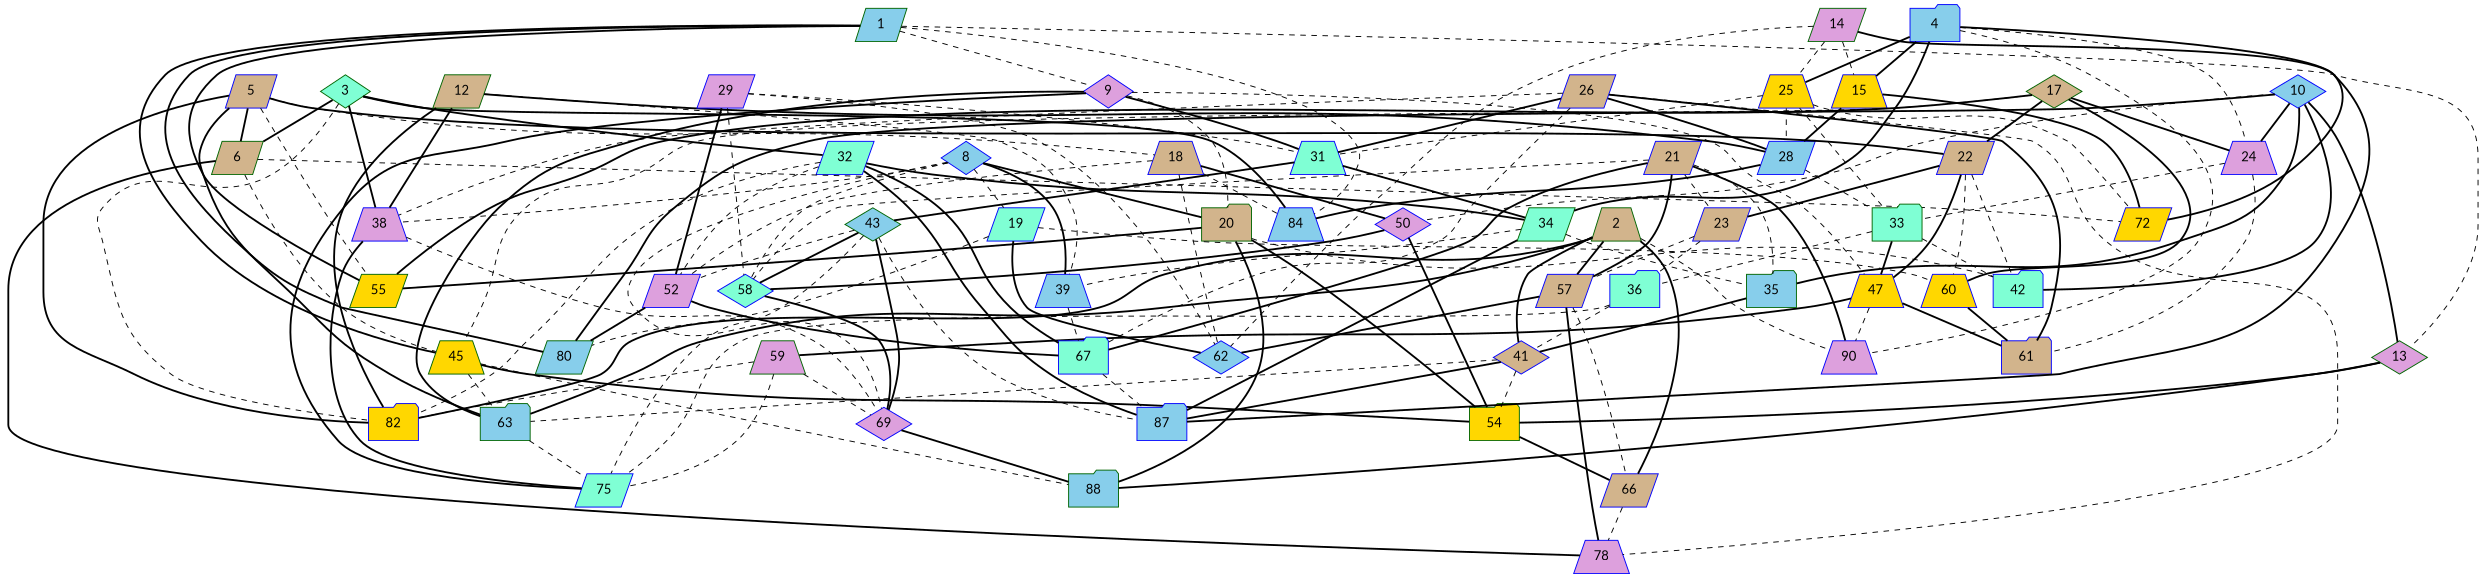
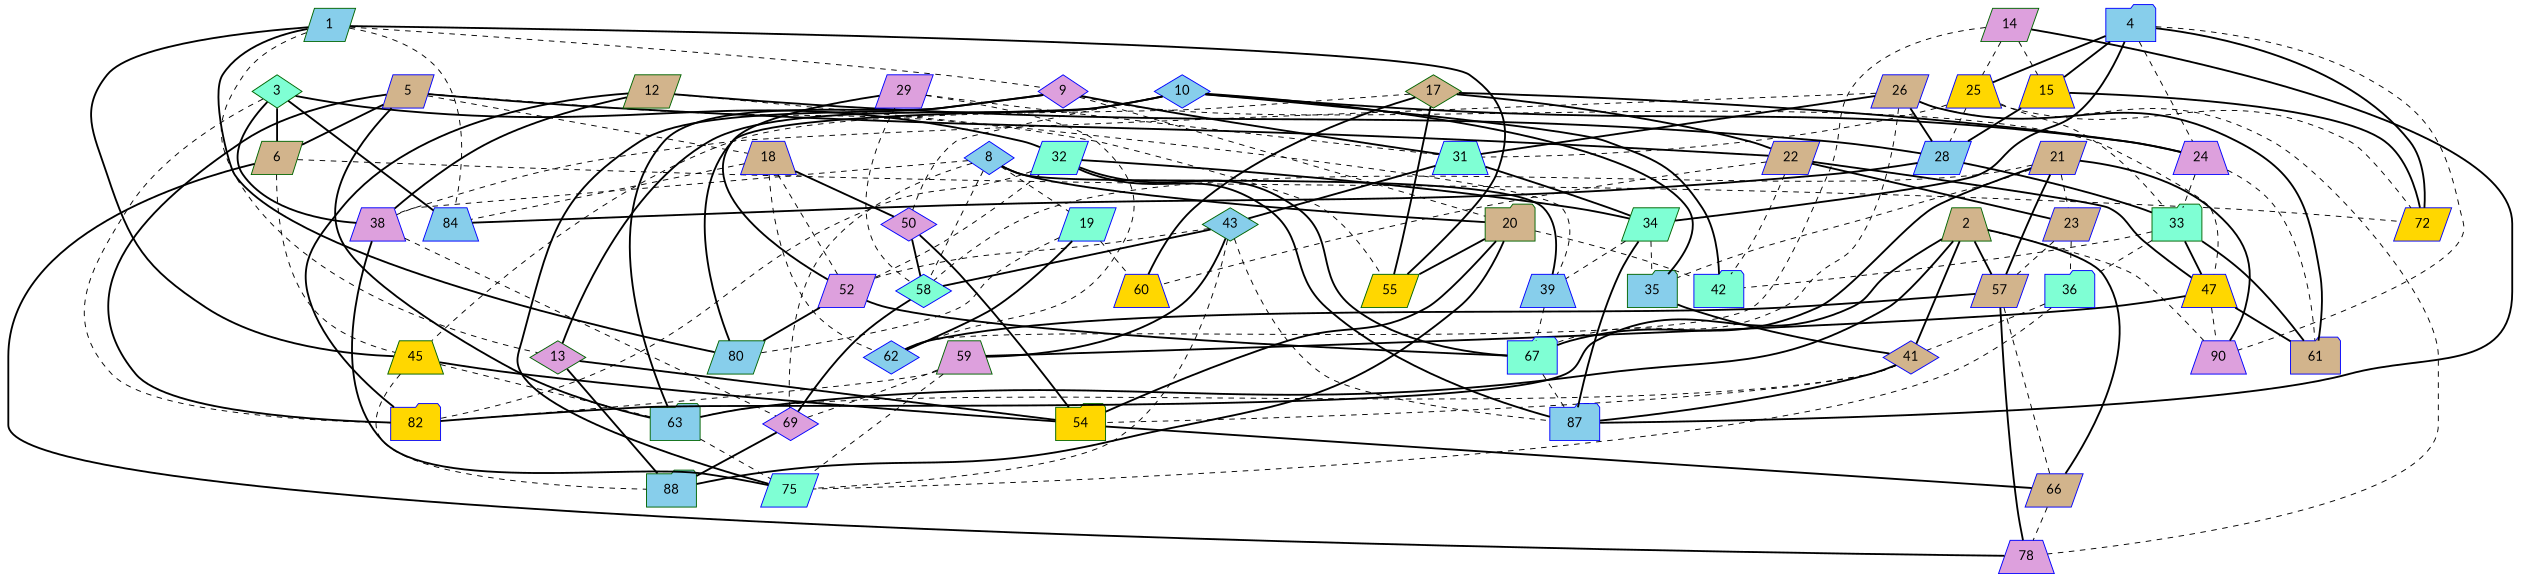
edge "28" -- "33": style dashed -> bold
edge "60" -- "61": now "33" -- "61"
edge "43" -- "69": now "43" -- "59"
